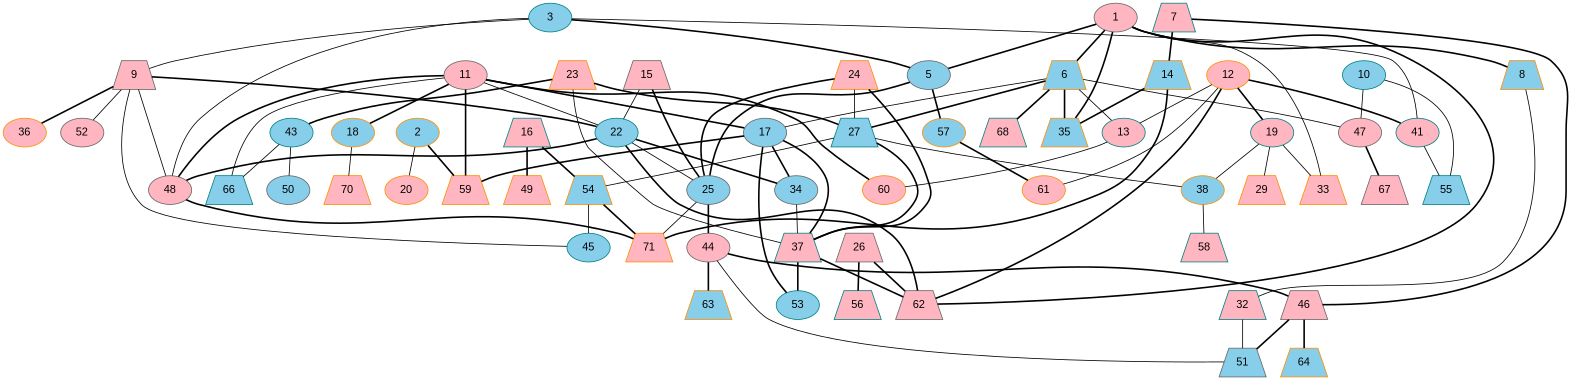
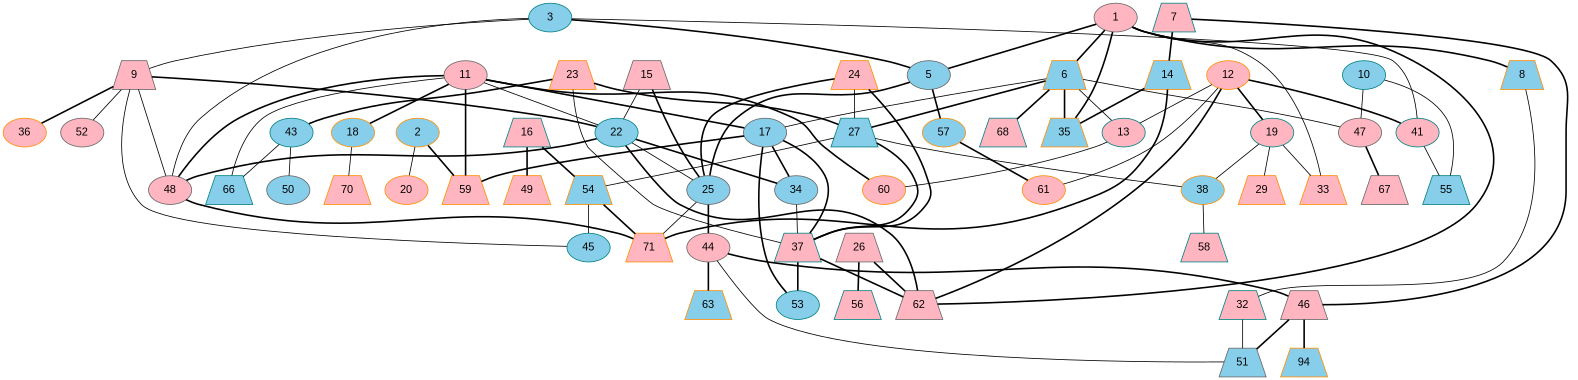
node "64": label "64" -> "94"
